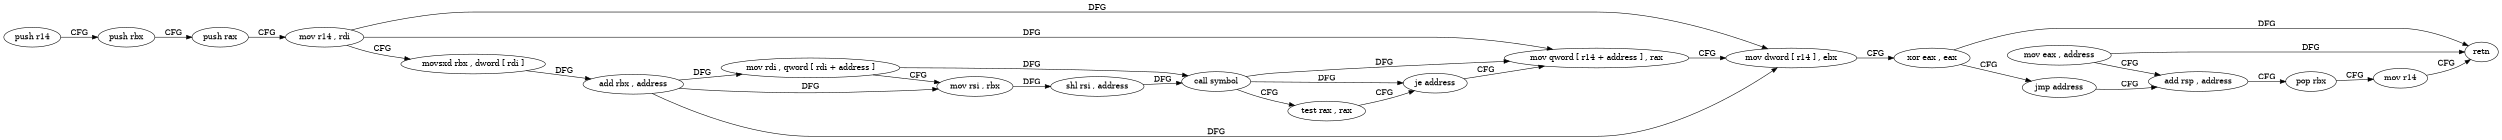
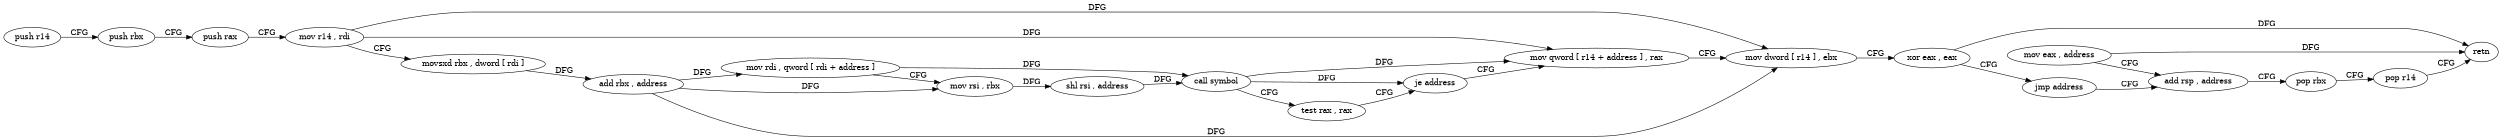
node "mov r14": label "mov r14" -> "pop r14"
